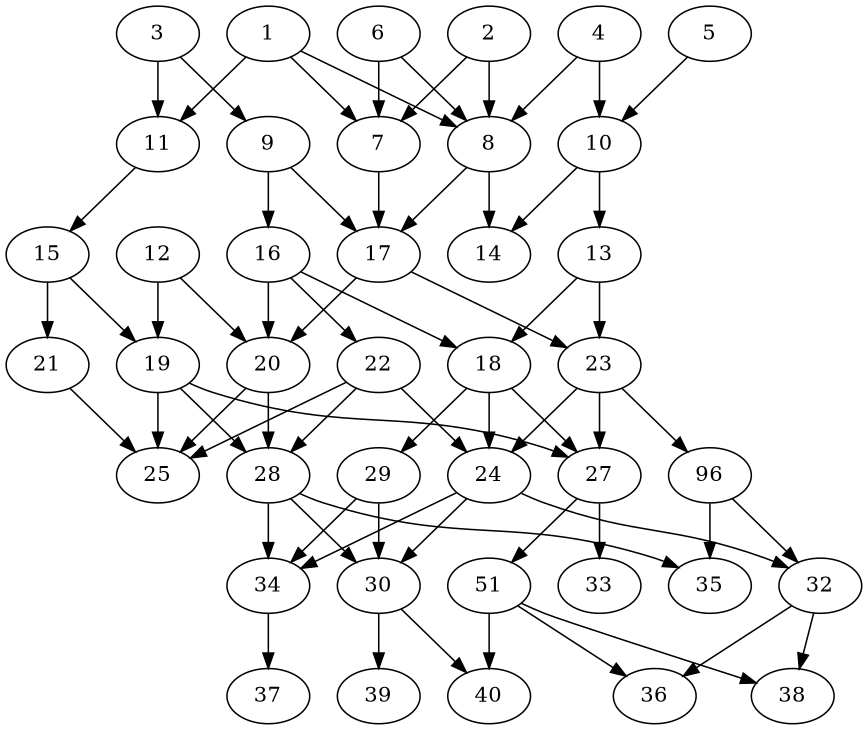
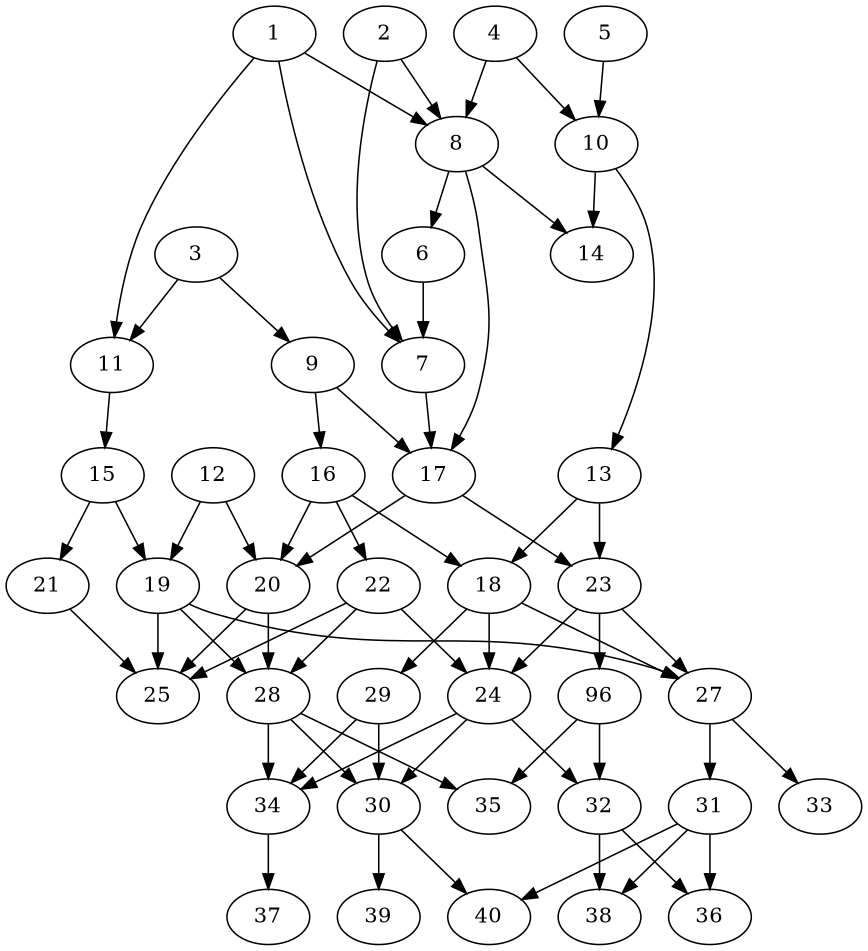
edge "6" -> "8": reversed
node "51": label "51" -> "31"
